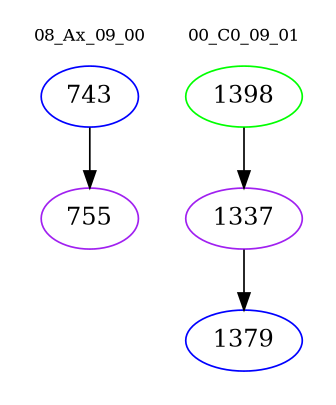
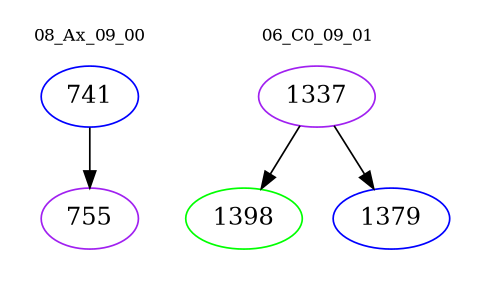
cluster "00_C0_09_01": label "00_C0_09_01" -> "06_C0_09_01"
node "743": label "743" -> "741"
edge "1398" -> "1337": reversed
